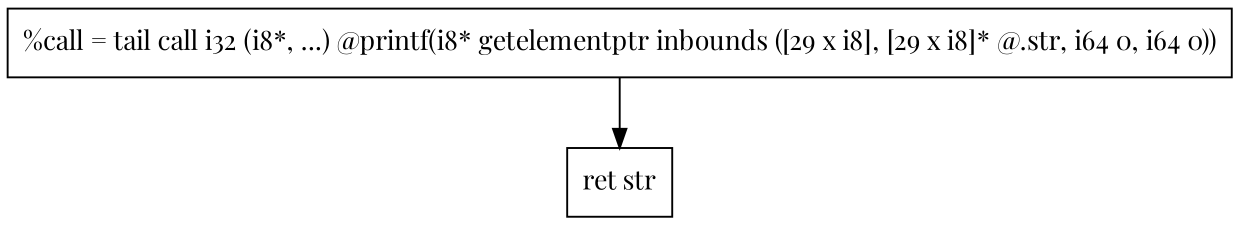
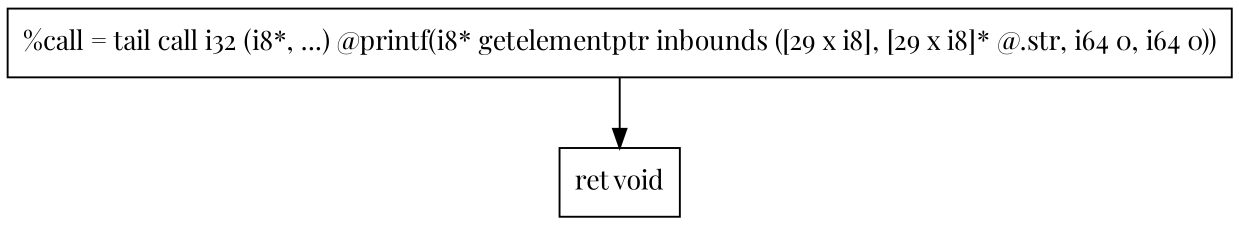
node "ret str": label "ret str" -> "ret void"
